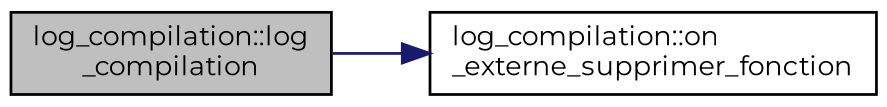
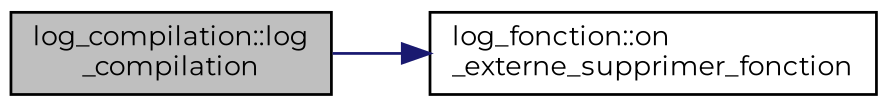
node "log_compilation::on _externe_supprimer_fonction": label "log_compilation::on _externe_supprimer_fonction" -> "log_fonction::on _externe_supprimer_fonction"
